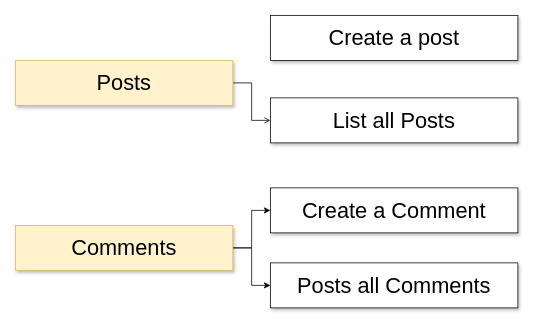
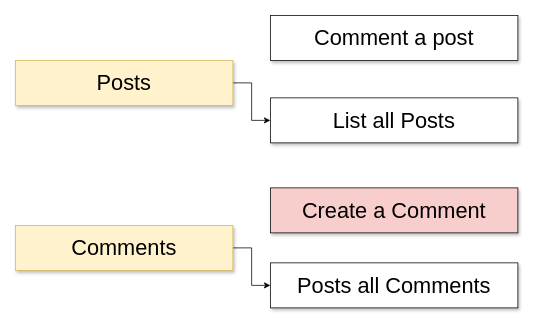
node "Create a post": label "Create a post" -> "Comment a post"
edge "Posts" -> "List all Posts": arrowhead open -> classic
node "Create a Comment": fillcolor #ffffff -> #f8cecc
edge "Comments" -> "Create a Comment": removed
